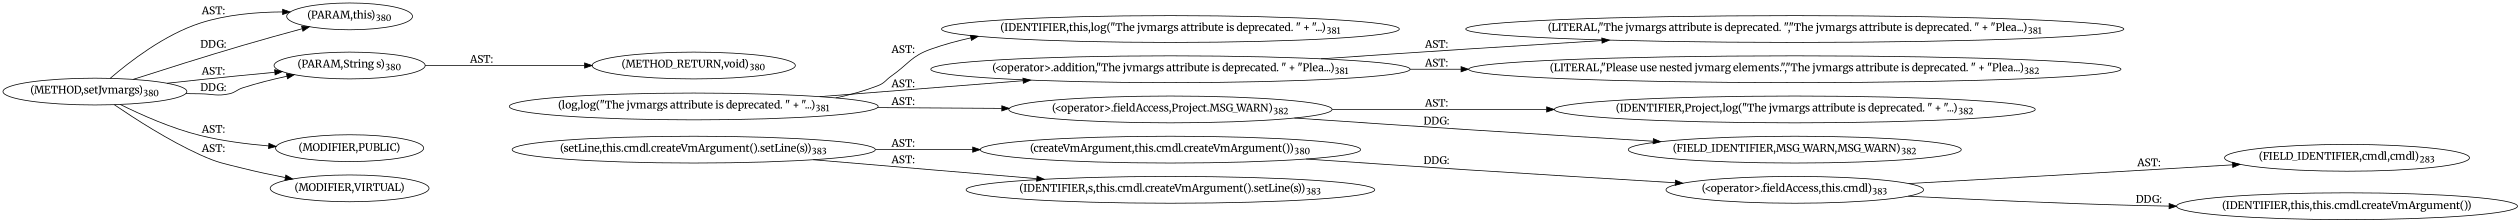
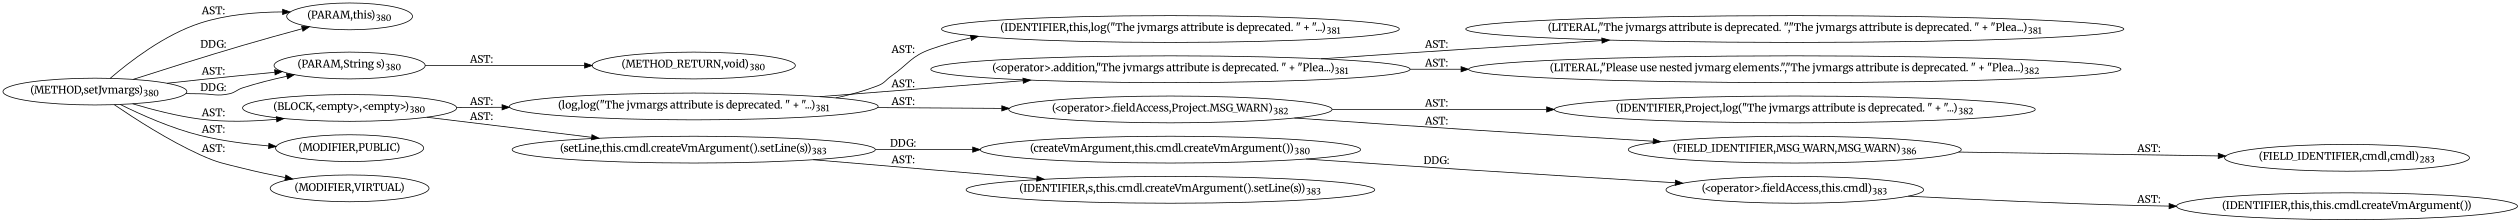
node "(BLOCK,<empty>,<empty>)": added
edge "(<operator>.fieldAccess,Project.MSG_WARN)" -> "(FIELD_IDENTIFIER,MSG_WARN,MSG_WARN)": label "DDG: " -> "AST: "
edge "(setLine,this.cmdl.createVmArgument().setLine(s))" -> "(createVmArgument,this.cmdl.createVmArgument())": label "AST: " -> "DDG: "
node "(FIELD_IDENTIFIER,MSG_WARN,MSG_WARN)": text "382" -> "386"
edge "(<operator>.fieldAccess,this.cmdl)" -> "(FIELD_IDENTIFIER,cmdl,cmdl)": now "(FIELD_IDENTIFIER,MSG_WARN,MSG_WARN)" -> "(FIELD_IDENTIFIER,cmdl,cmdl)"
edge "(<operator>.fieldAccess,this.cmdl)" -> "(IDENTIFIER,this,this.cmdl.createVmArgument())": label "DDG: " -> "AST: "
